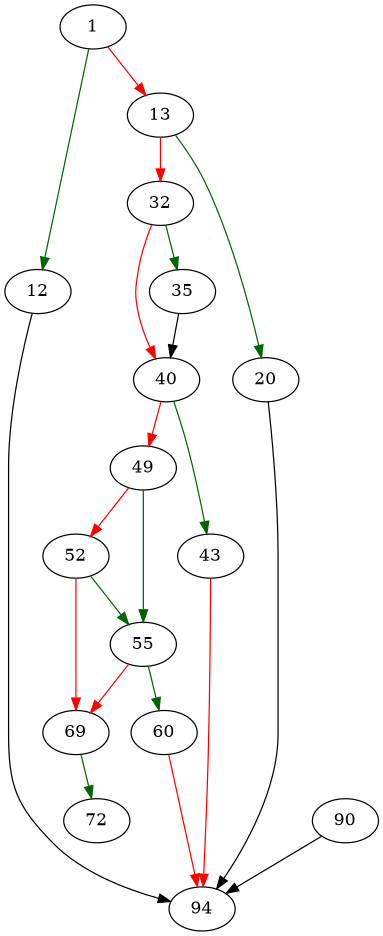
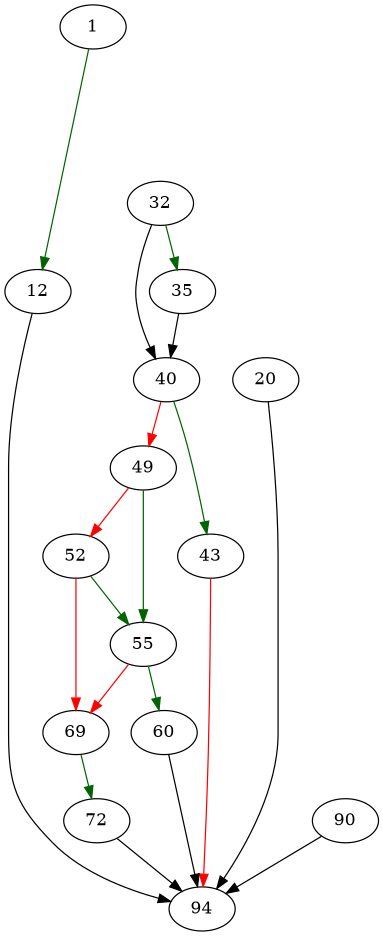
node "13": removed
edge "32" -> "40": color red -> black
edge "60" -> "94": color red -> black
edge "72" -> "94": added
